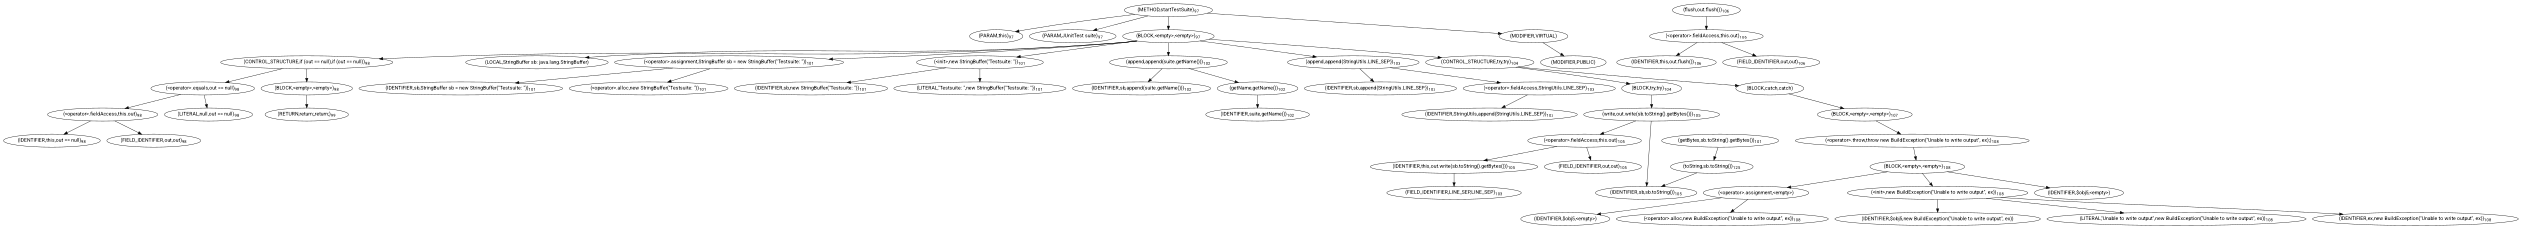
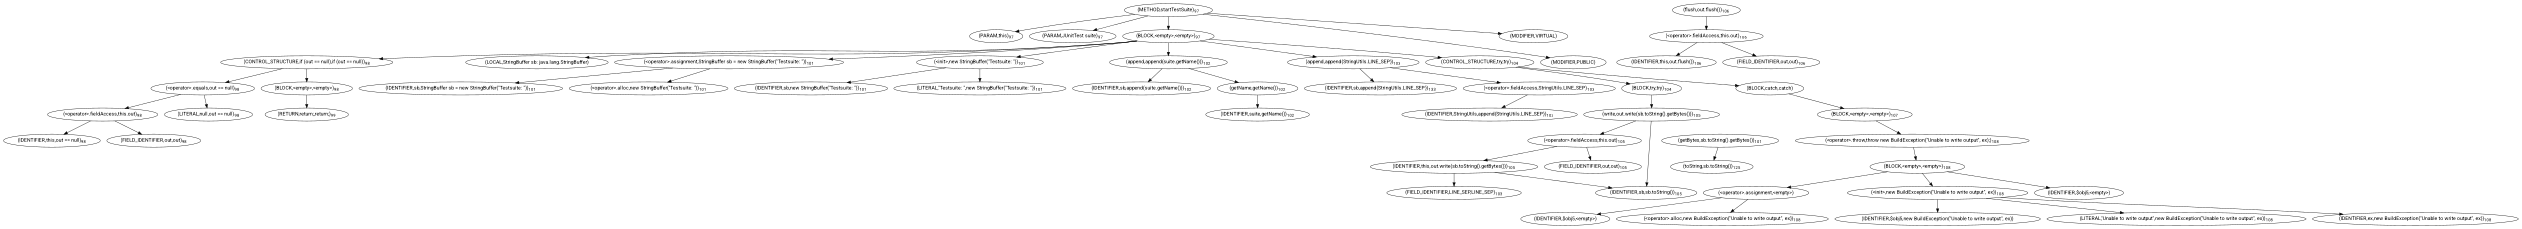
edge "(MODIFIER,VIRTUAL)" -> "(MODIFIER,PUBLIC)": now "(METHOD,startTestSuite)" -> "(MODIFIER,PUBLIC)"
node "(IDENTIFIER,sb,append(StringUtils.LINE_SEP))": text "103" -> "133"
edge "(toString,sb.toString())" -> "(IDENTIFIER,sb,sb.toString())": now "(IDENTIFIER,this,out.write(sb.toString().getBytes()))" -> "(IDENTIFIER,sb,sb.toString())"
